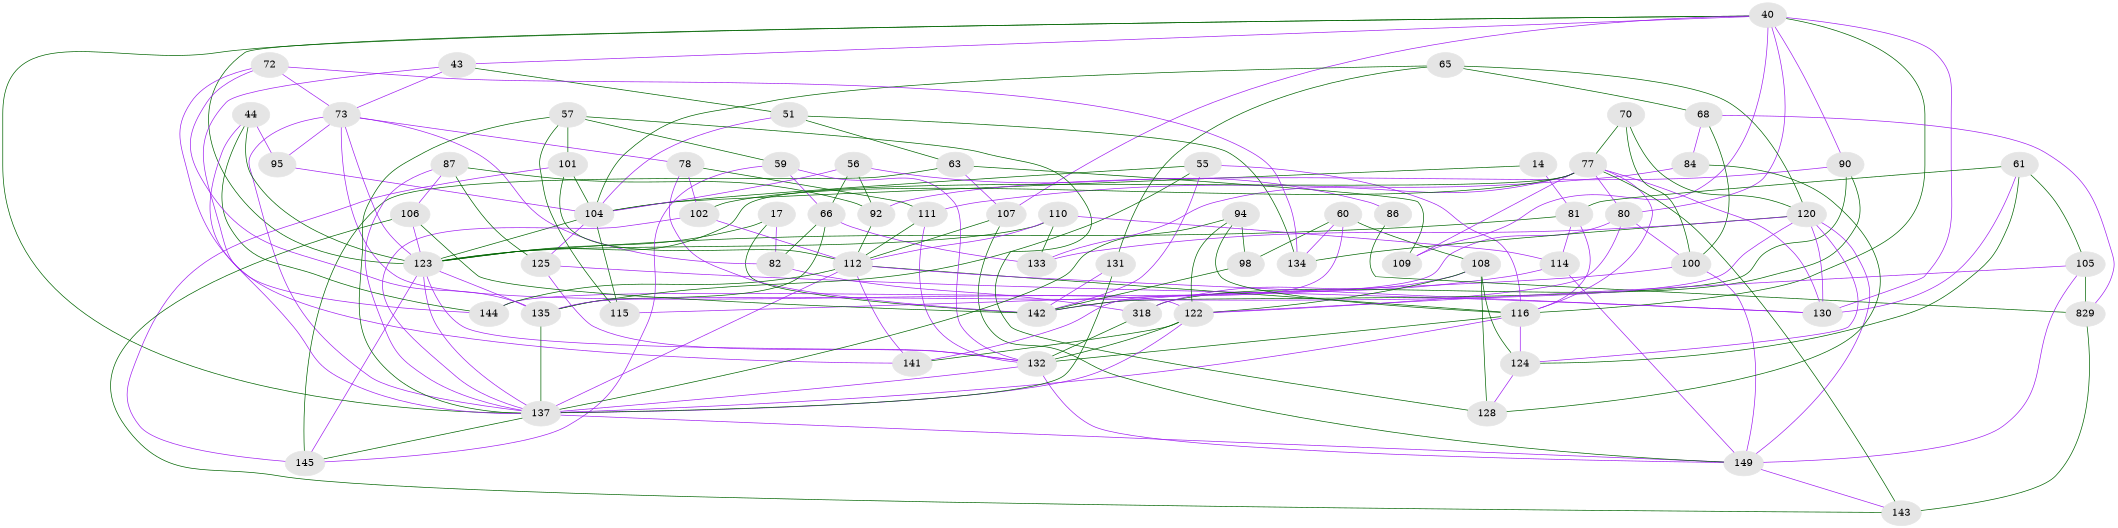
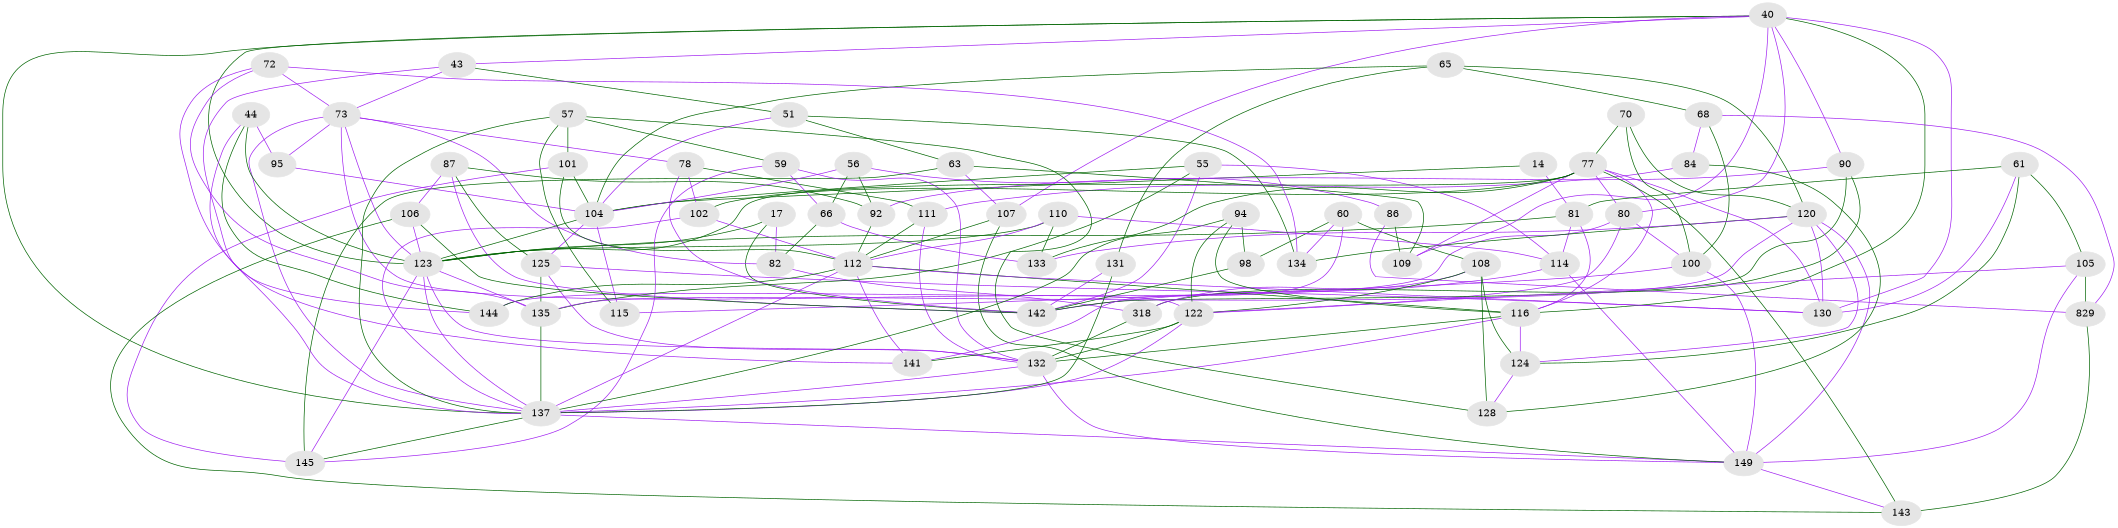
edge "55" -- "116": now "55" -- "114"
edge "77" -- "133": color purple -> darkgreen
edge "86" -- "109": added
edge "104" -- "115": color darkgreen -> purple
edge "86" -- "829": color darkgreen -> purple
edge "66" -- "135": now "125" -- "135"
edge "87" -- "137": now "87" -- "142"
